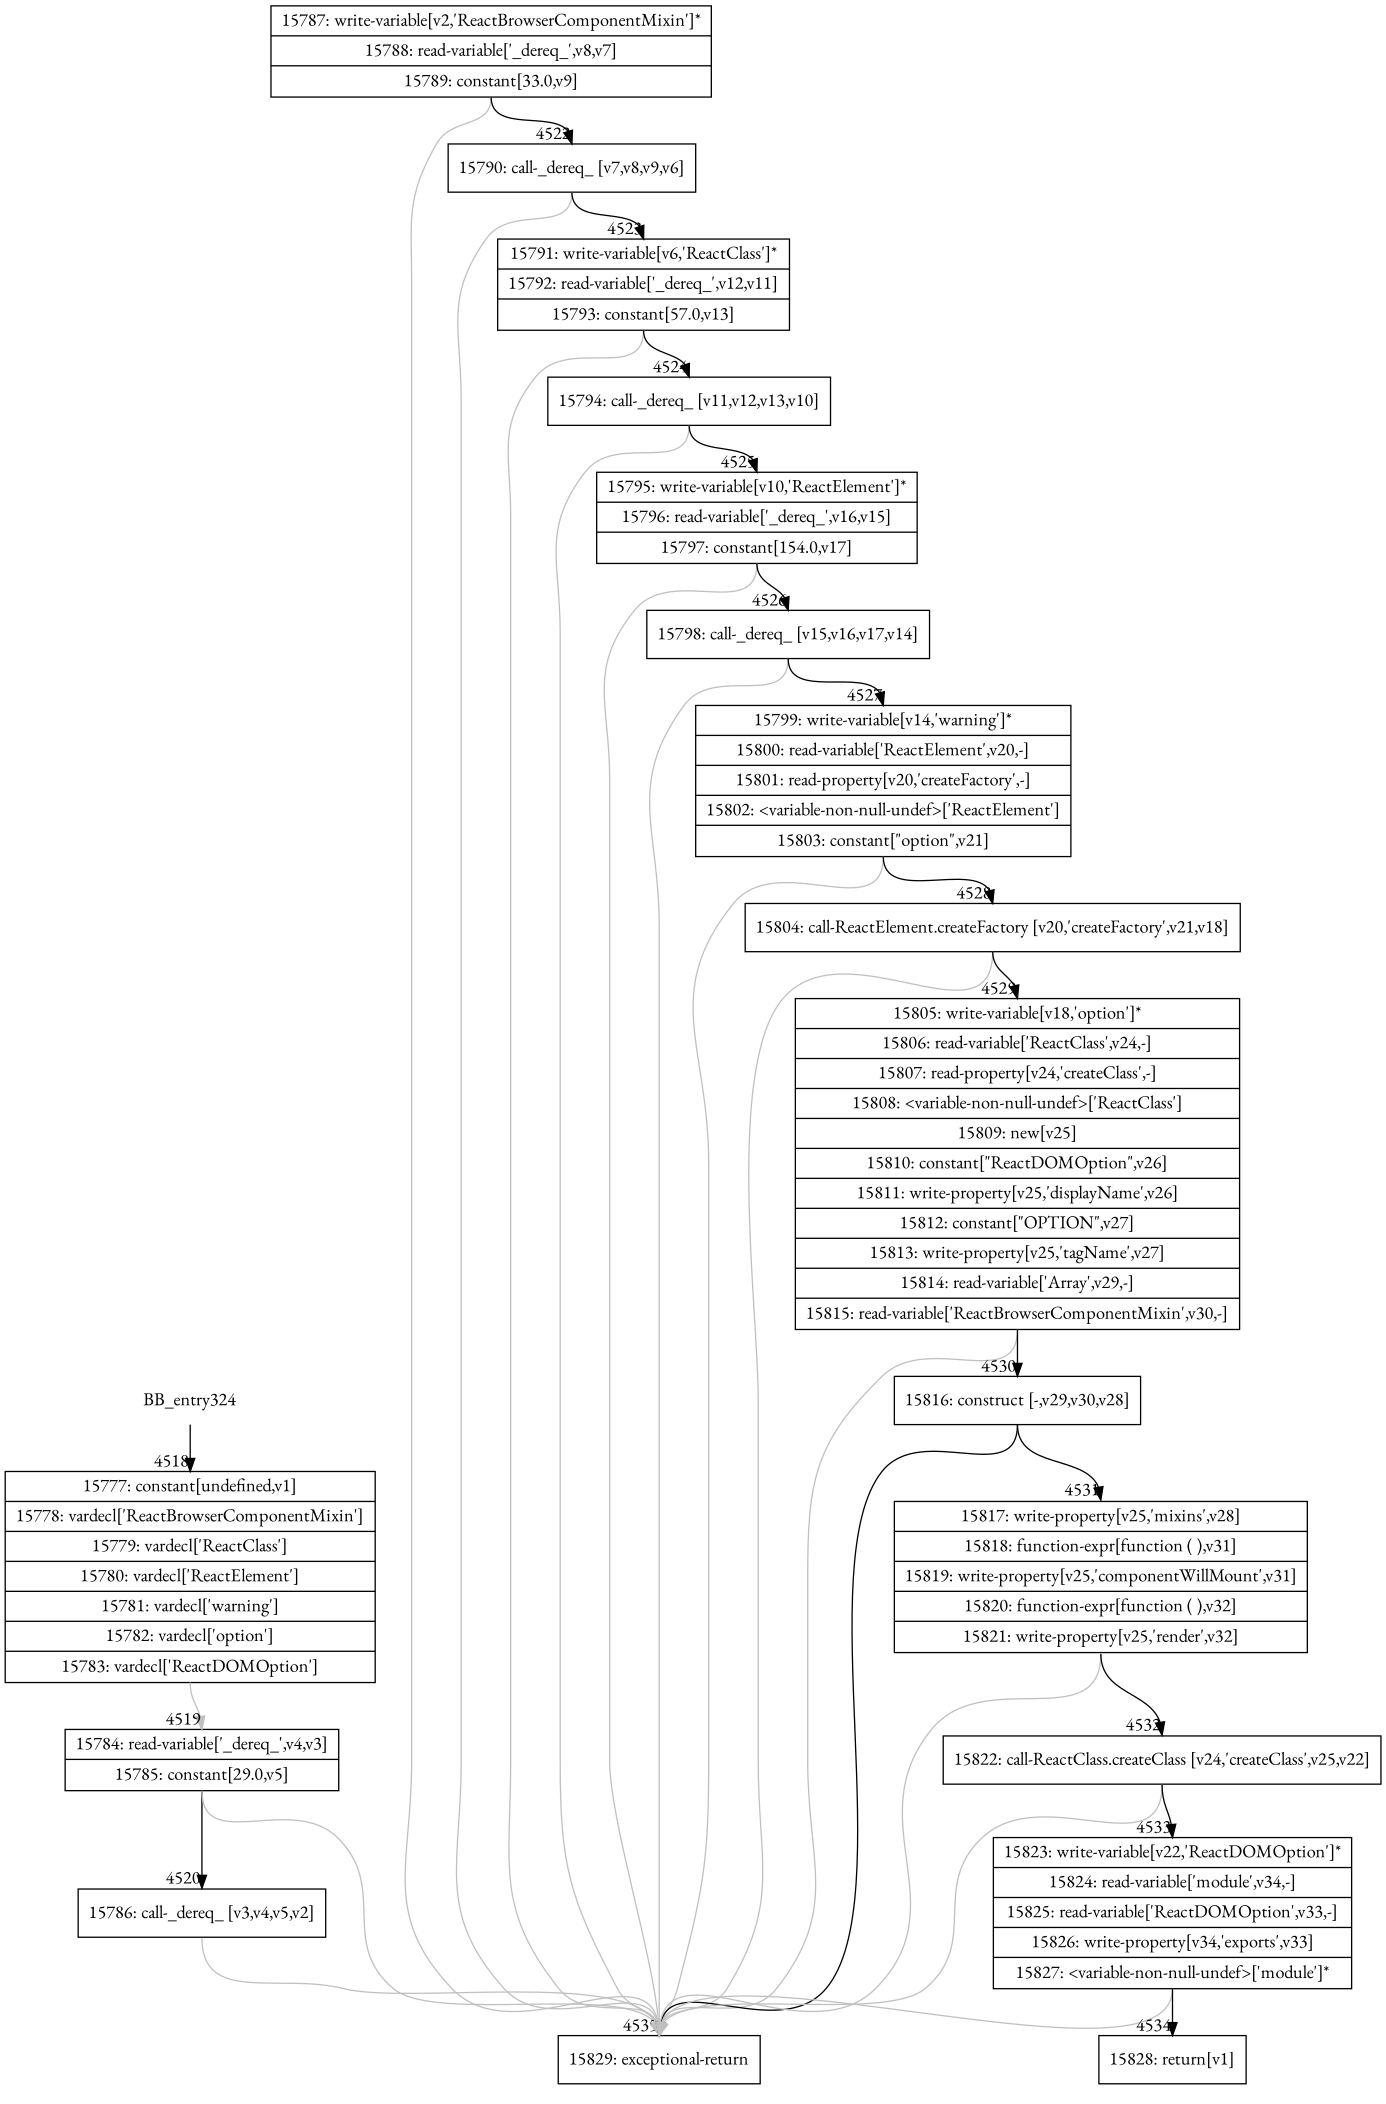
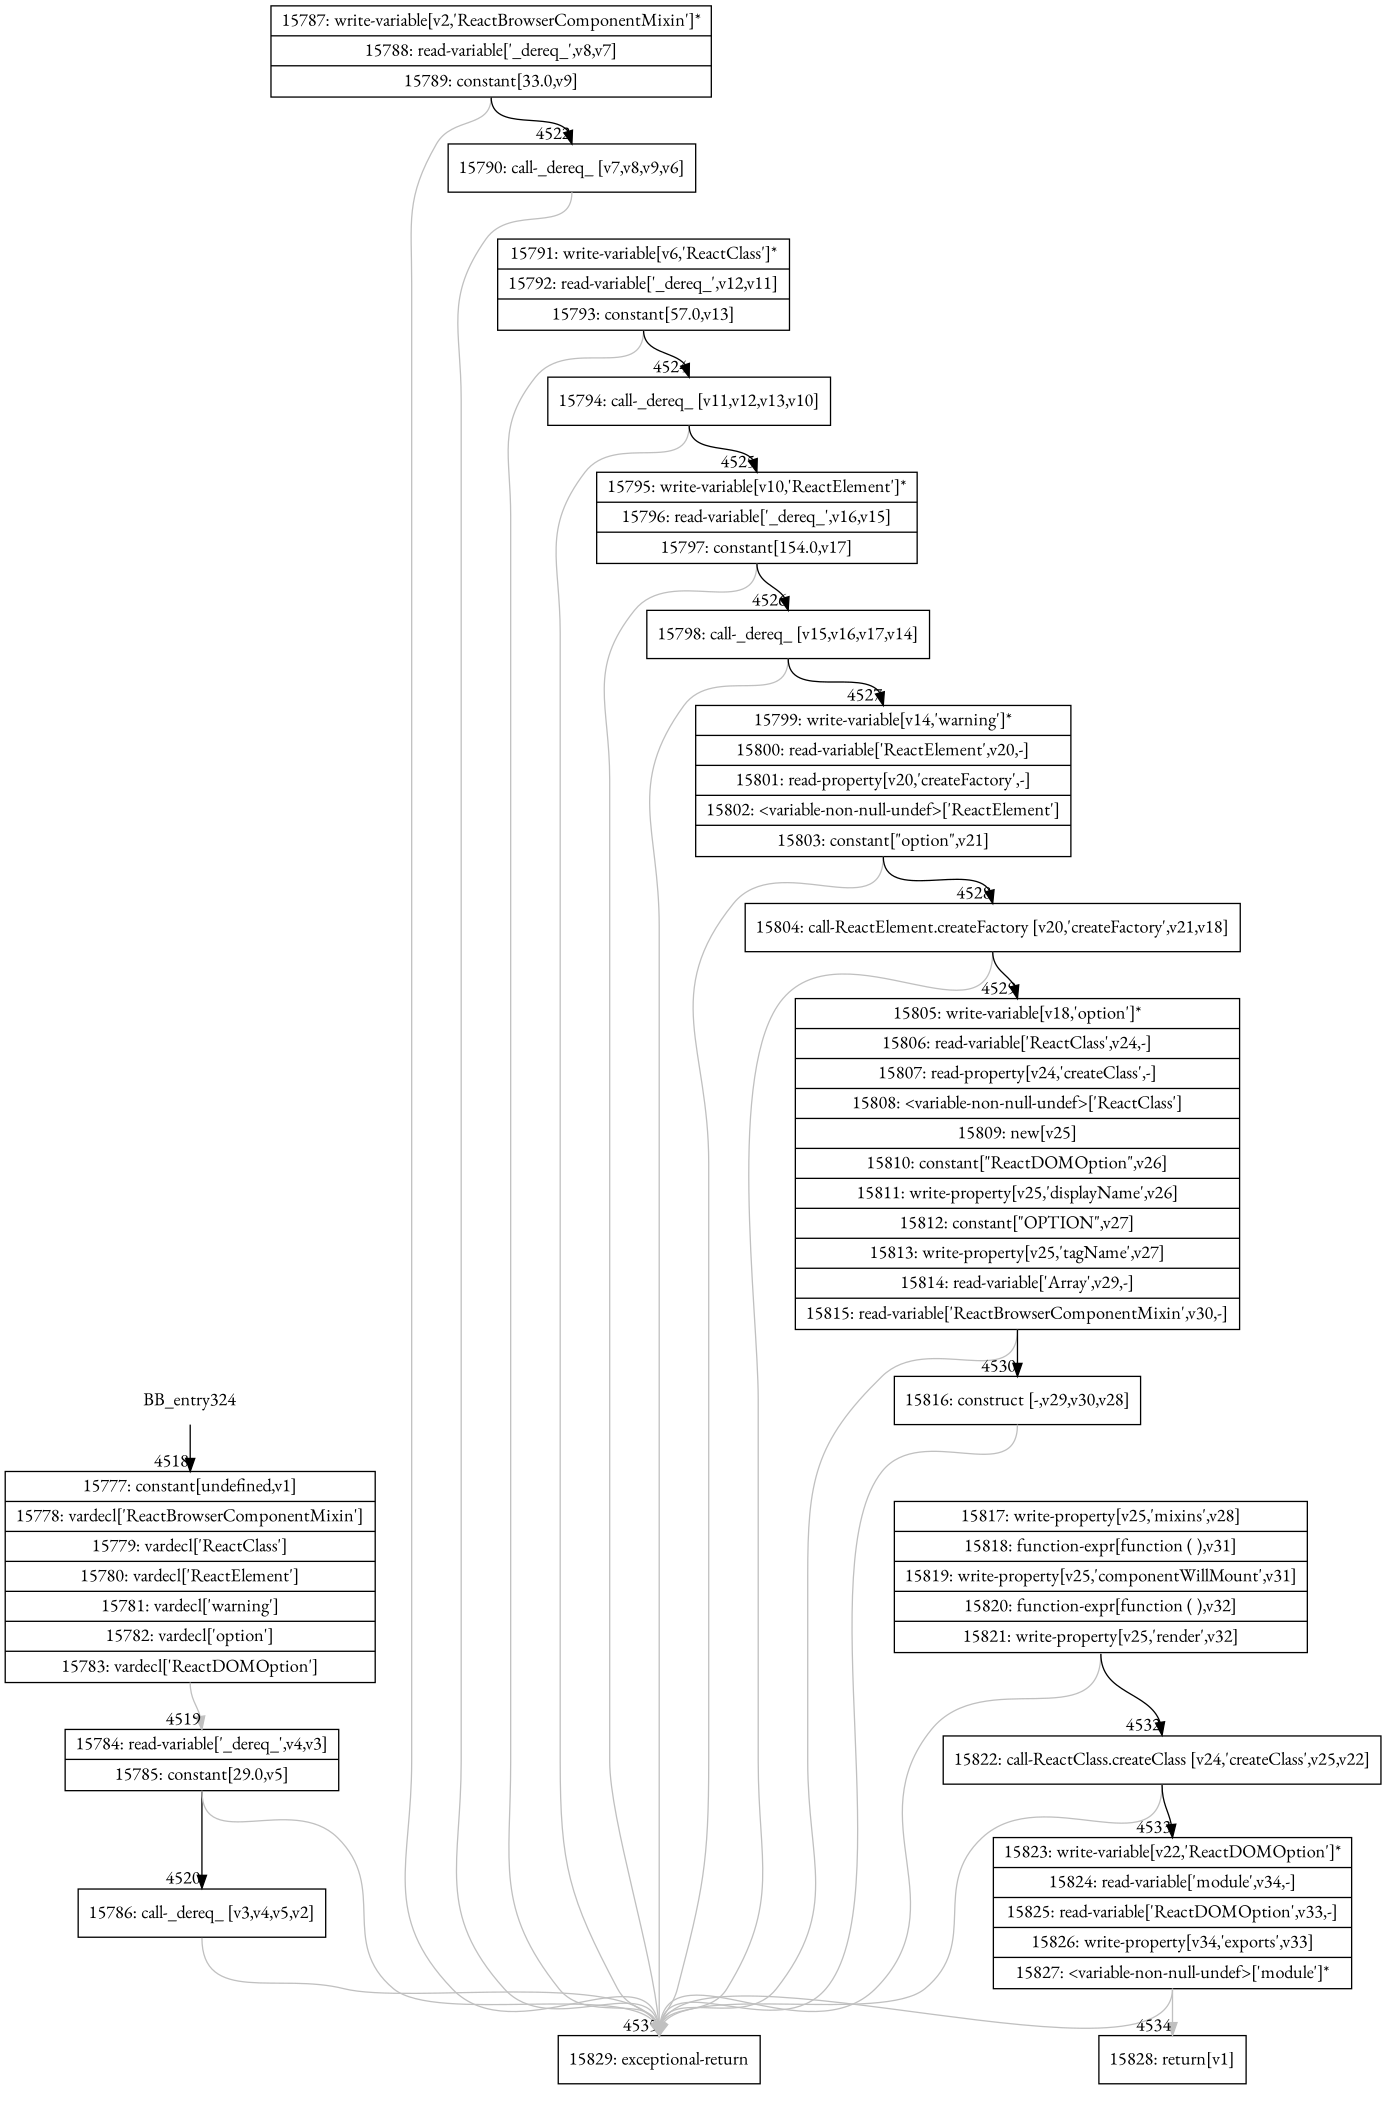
edge "15790: call-_dereq_ [v7,v8,v9,v6]" -> "15791: write-variable[v6,'ReactClass']*": removed
edge "15816: construct [-,v29,v30,v28]" -> "15817: write-property[v25,'mixins',v28]": removed
edge "15816: construct [-,v29,v30,v28]" -> "15829: exceptional-return": color black -> gray
edge "15823: write-variable[v22,'ReactDOMOption']*" -> "15828: return[v1]": color black -> gray
